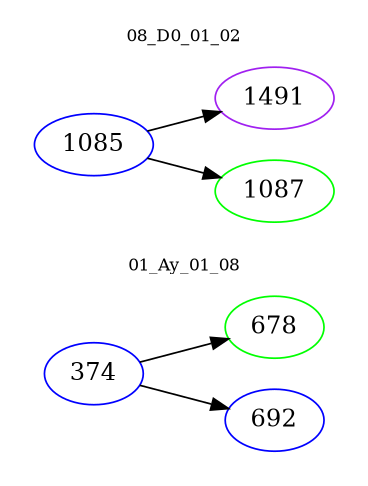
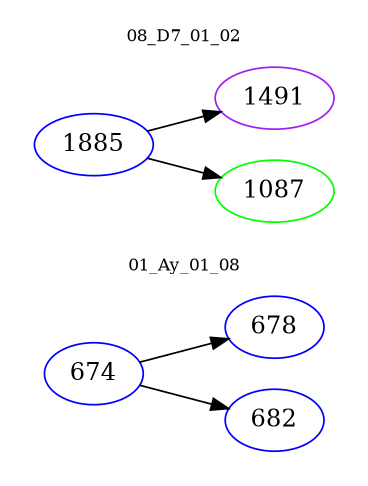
cluster "08_D0_01_02": label "08_D0_01_02" -> "08_D7_01_02"
node "1085": label "1085" -> "1885"
node "678": color green -> blue
node "374": label "374" -> "674"
node "692": label "692" -> "682"
